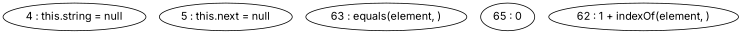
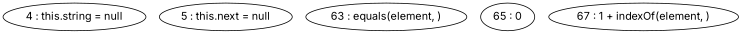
node "62 : 1 + indexOf(element, )": label "62 : 1 + indexOf(element, )" -> "67 : 1 + indexOf(element, )"
